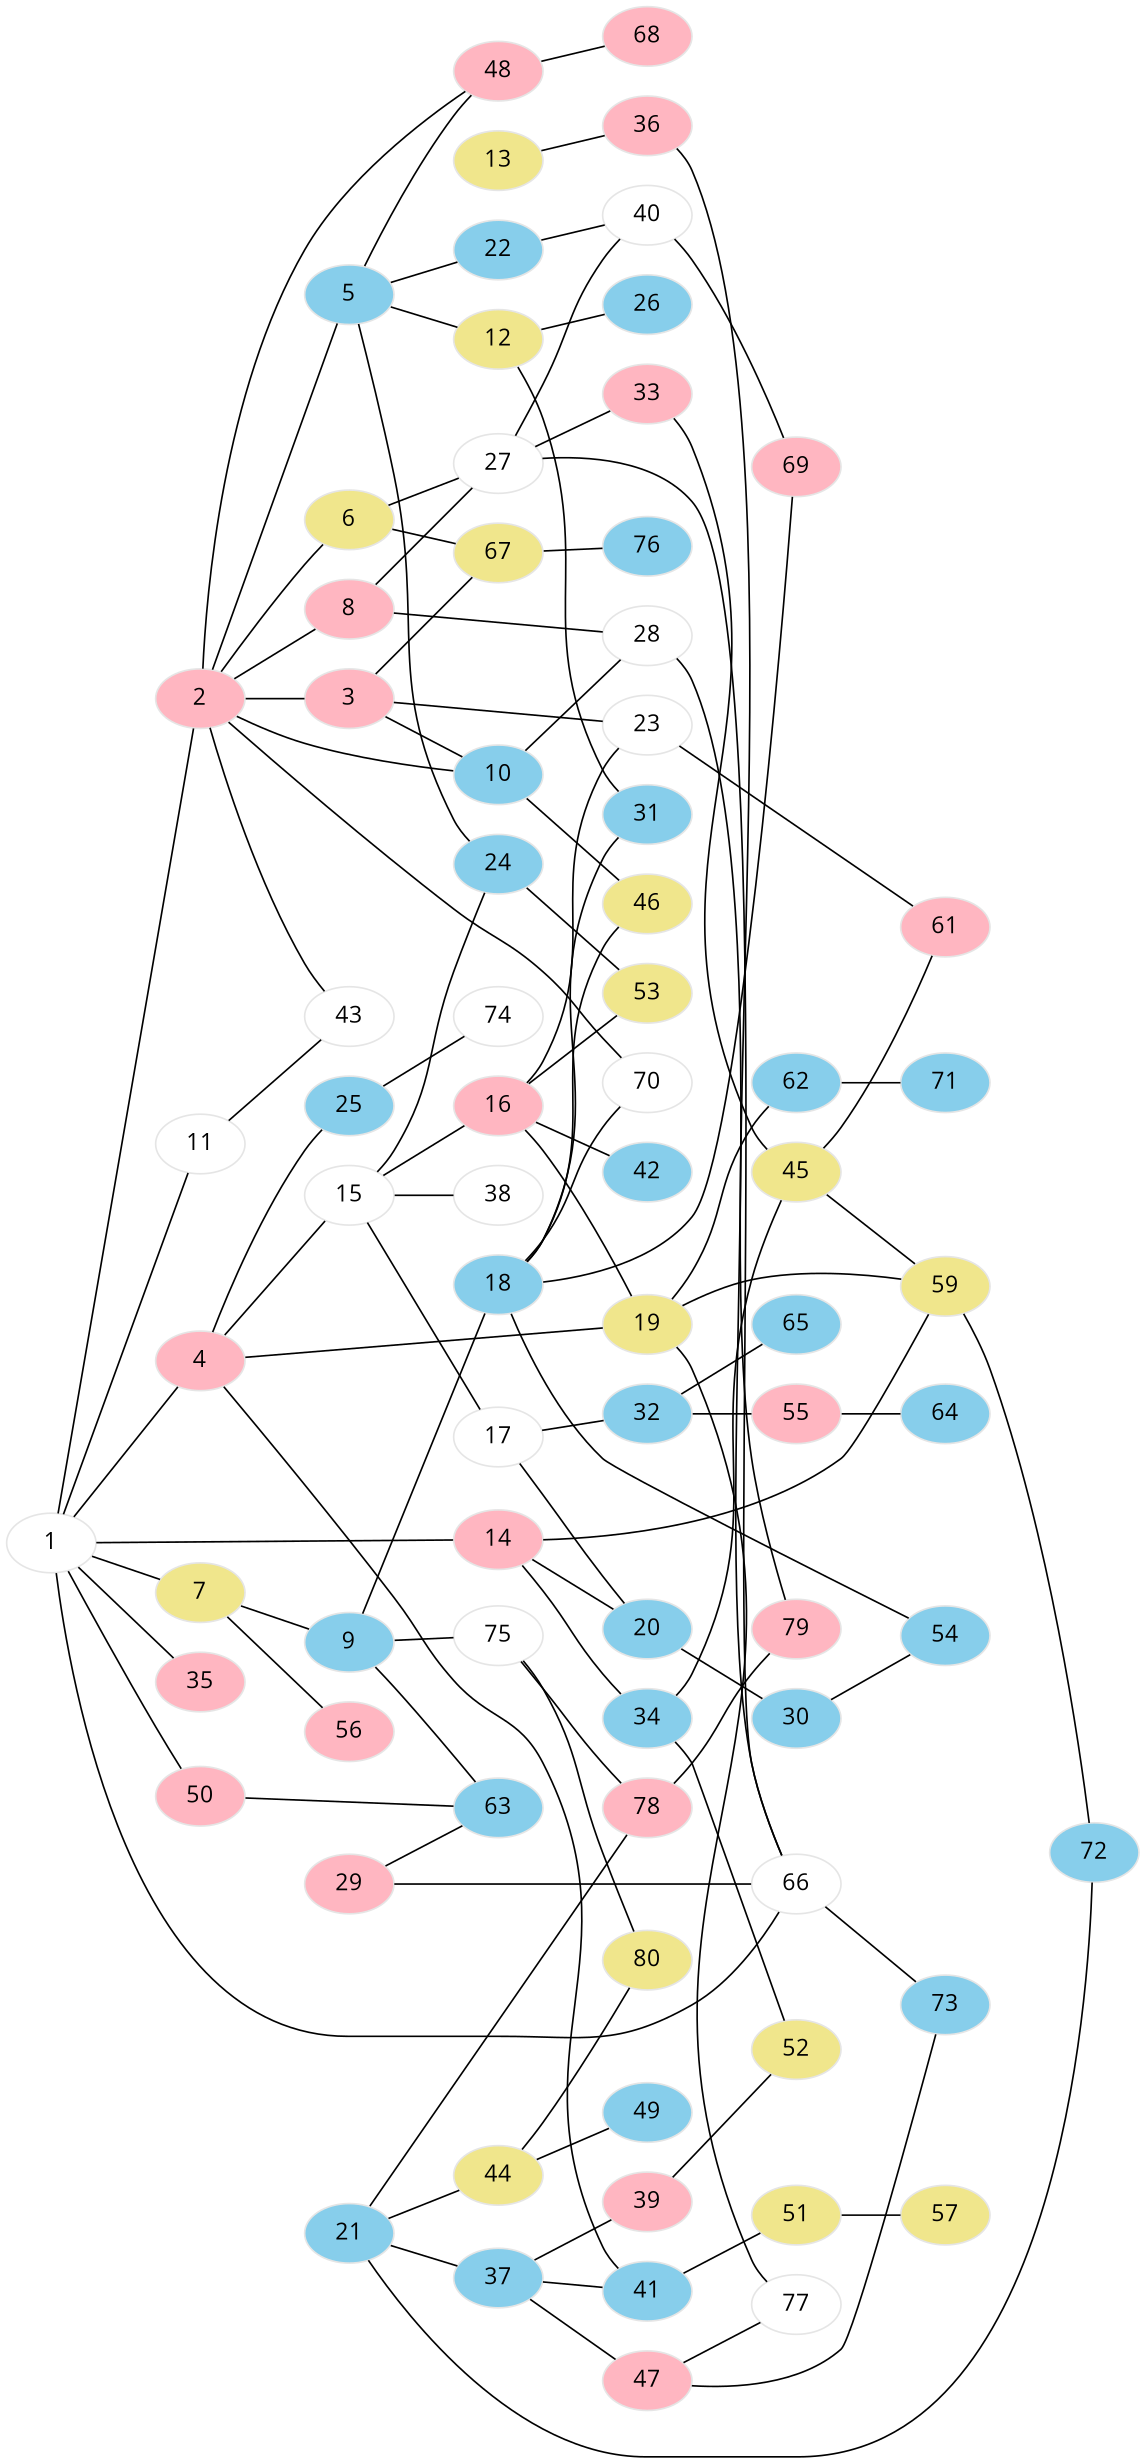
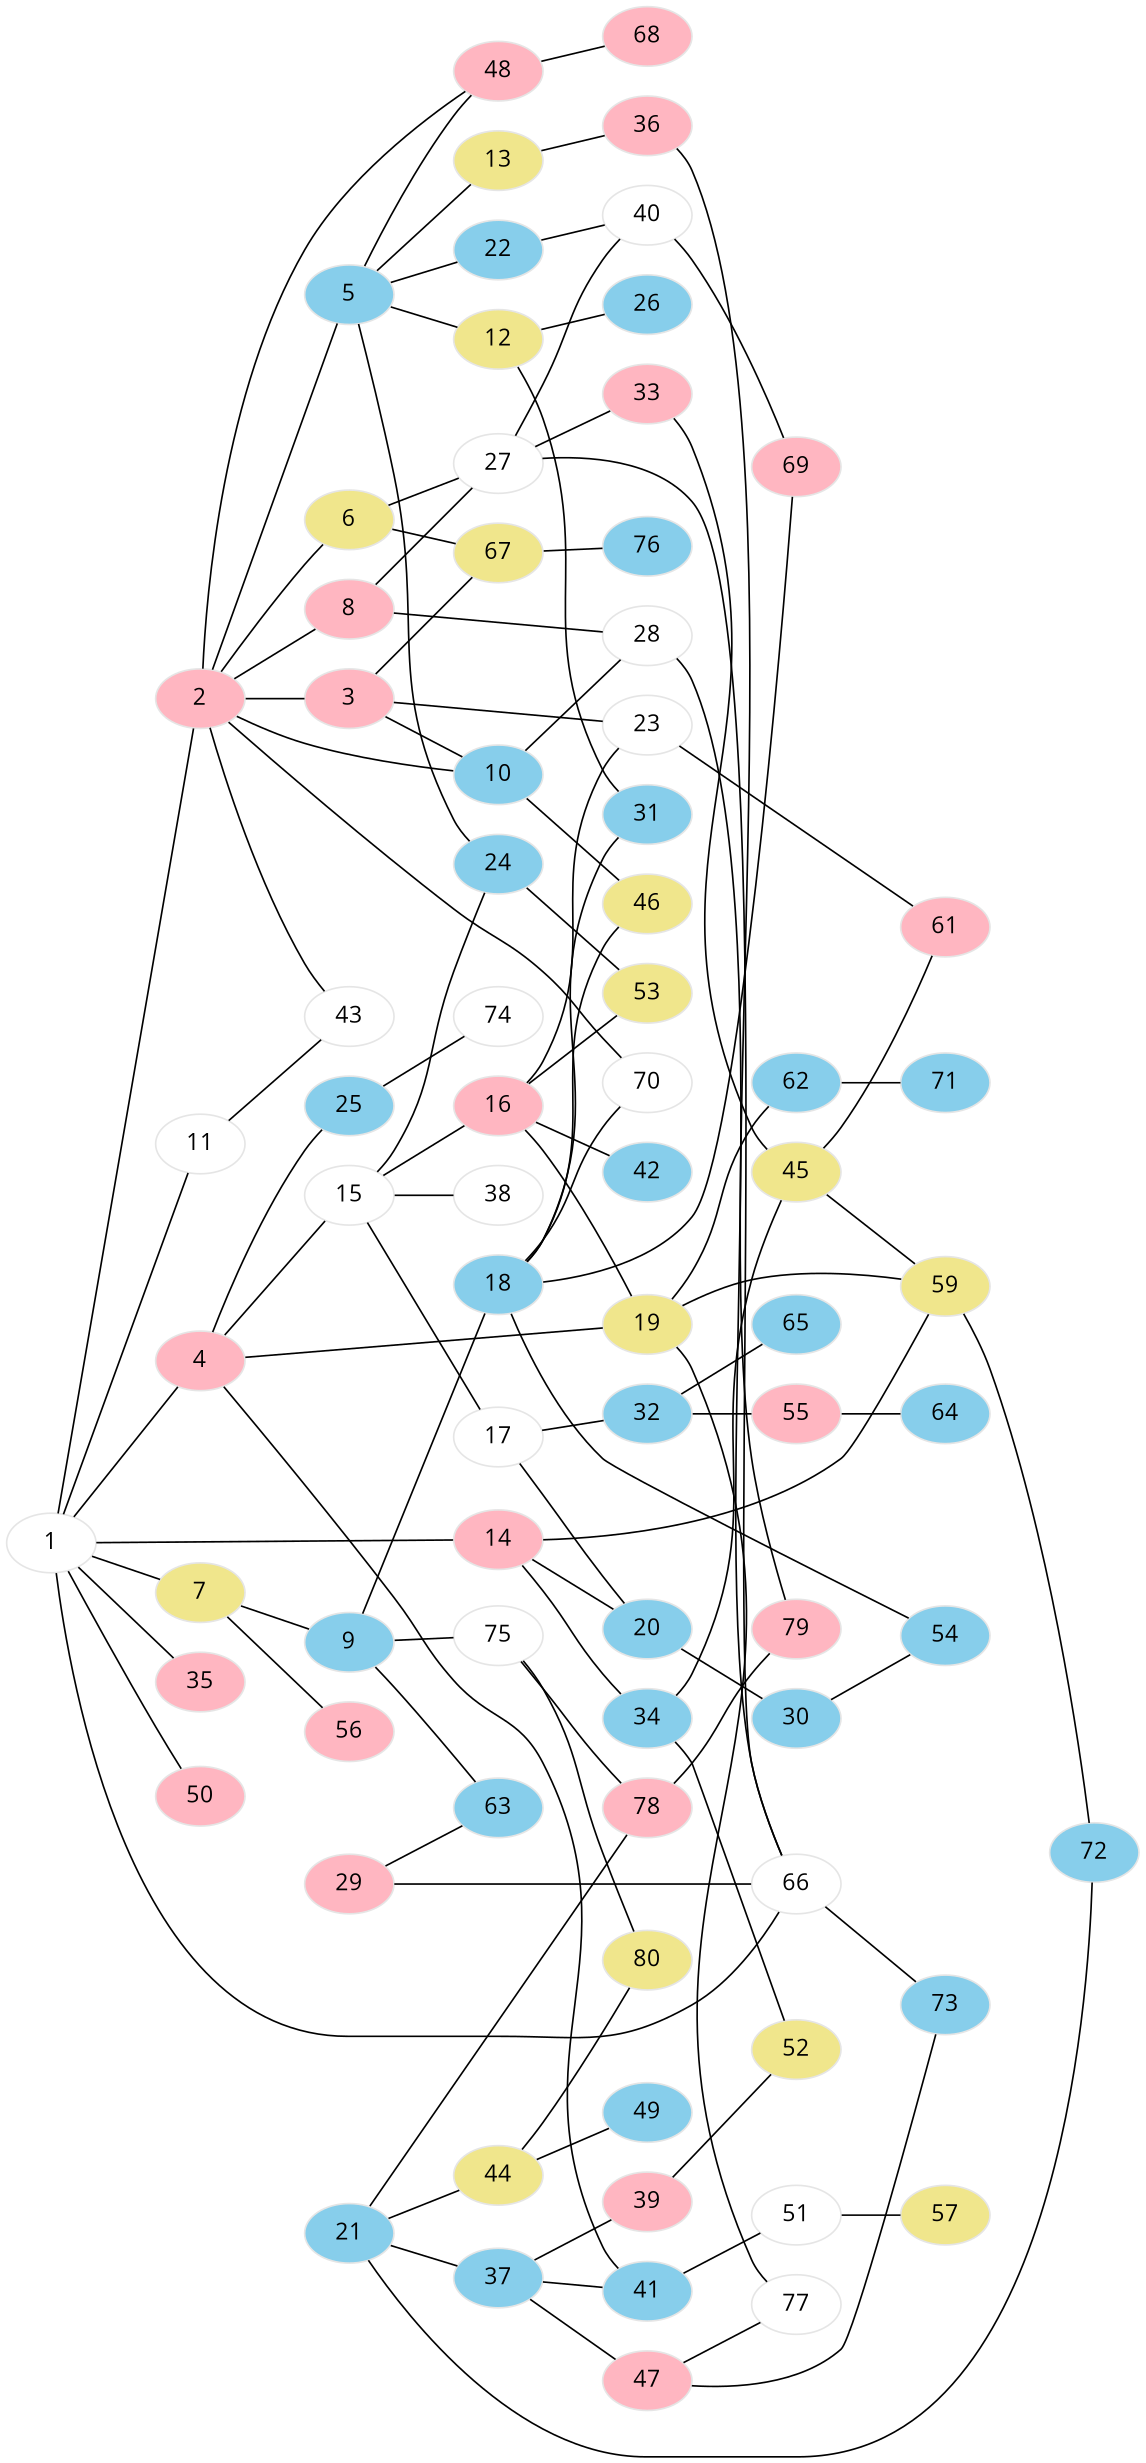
edge "13" -- "5": added
edge "50" -- "63": removed
node "51": fillcolor khaki -> white
